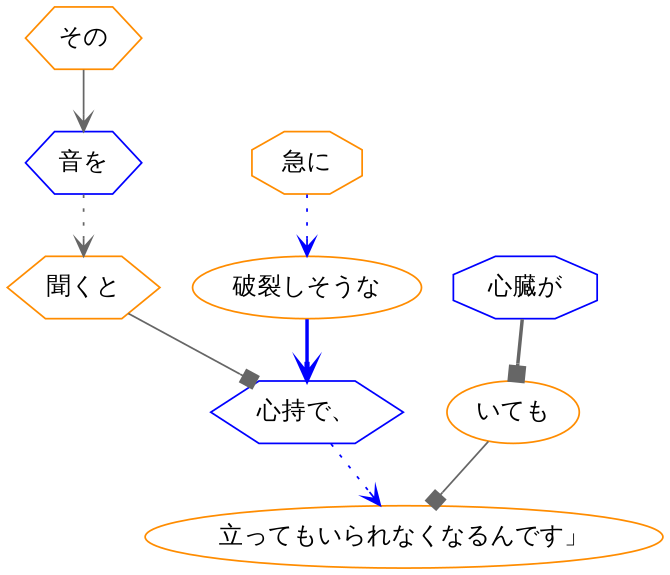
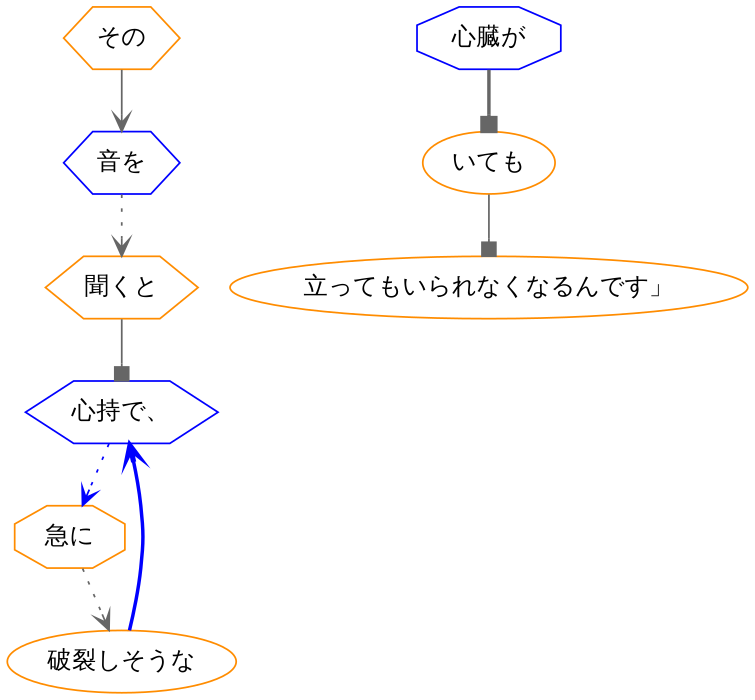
edge "急に" -> "破裂しそうな": color blue -> gray40
edge "心持で、" -> "立ってもいられなくなるんです」": now "心持で、" -> "急に"
